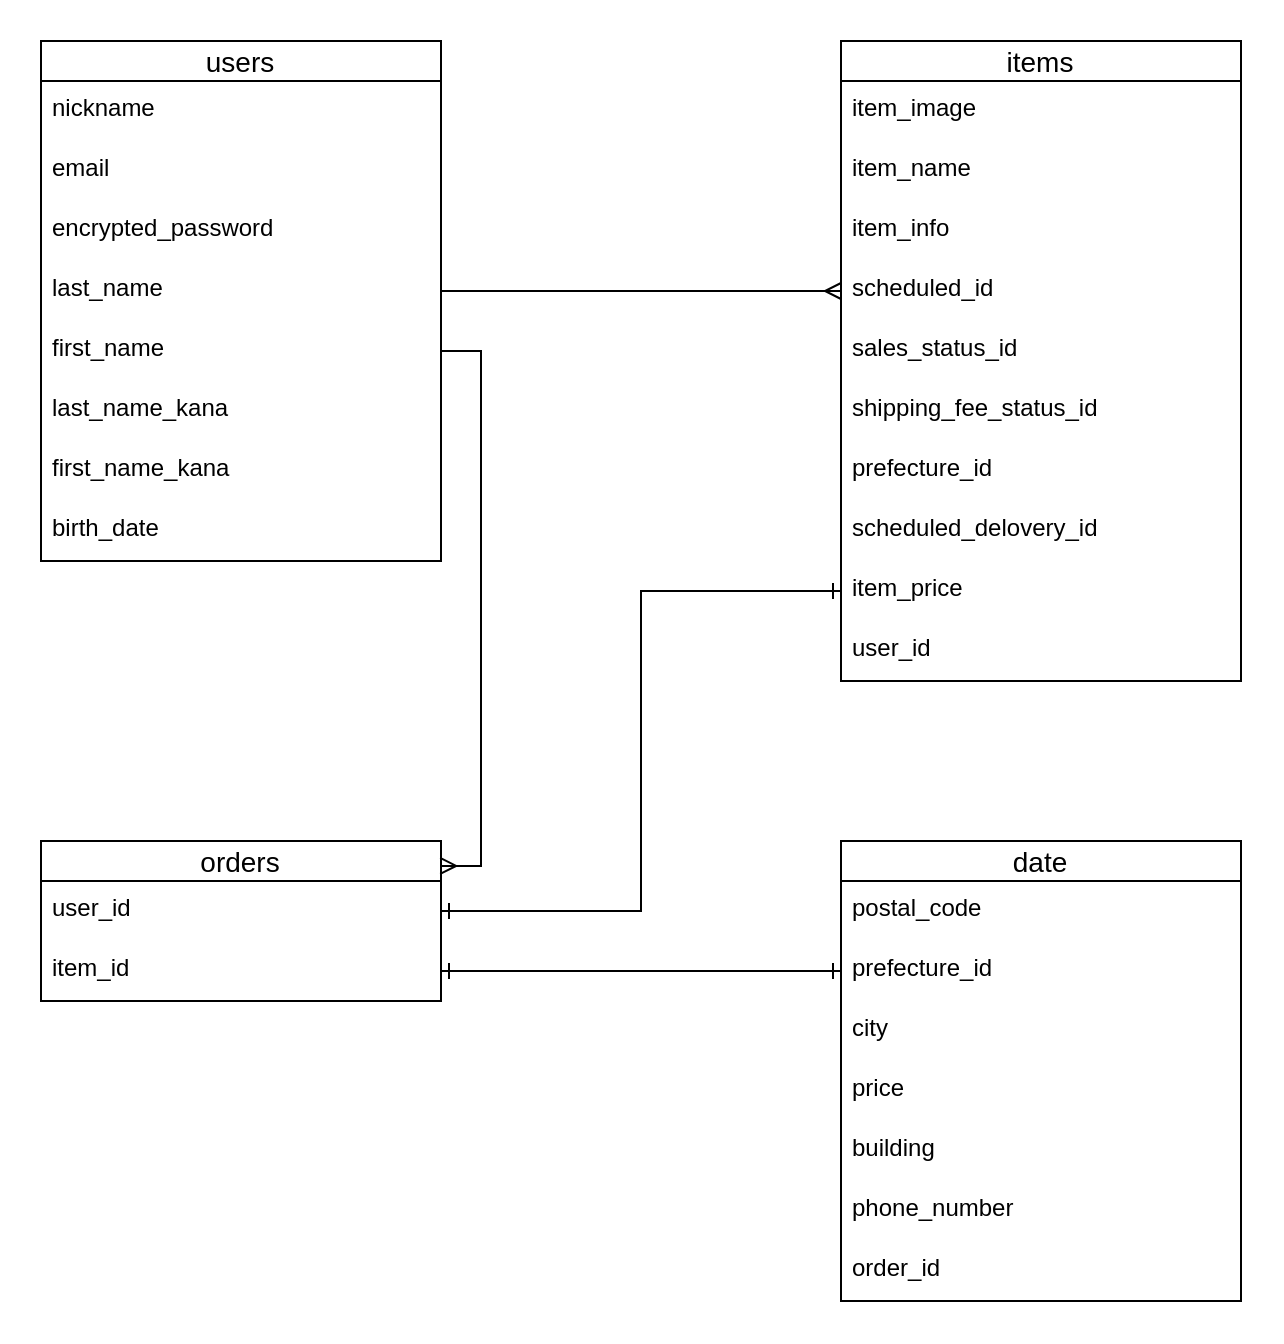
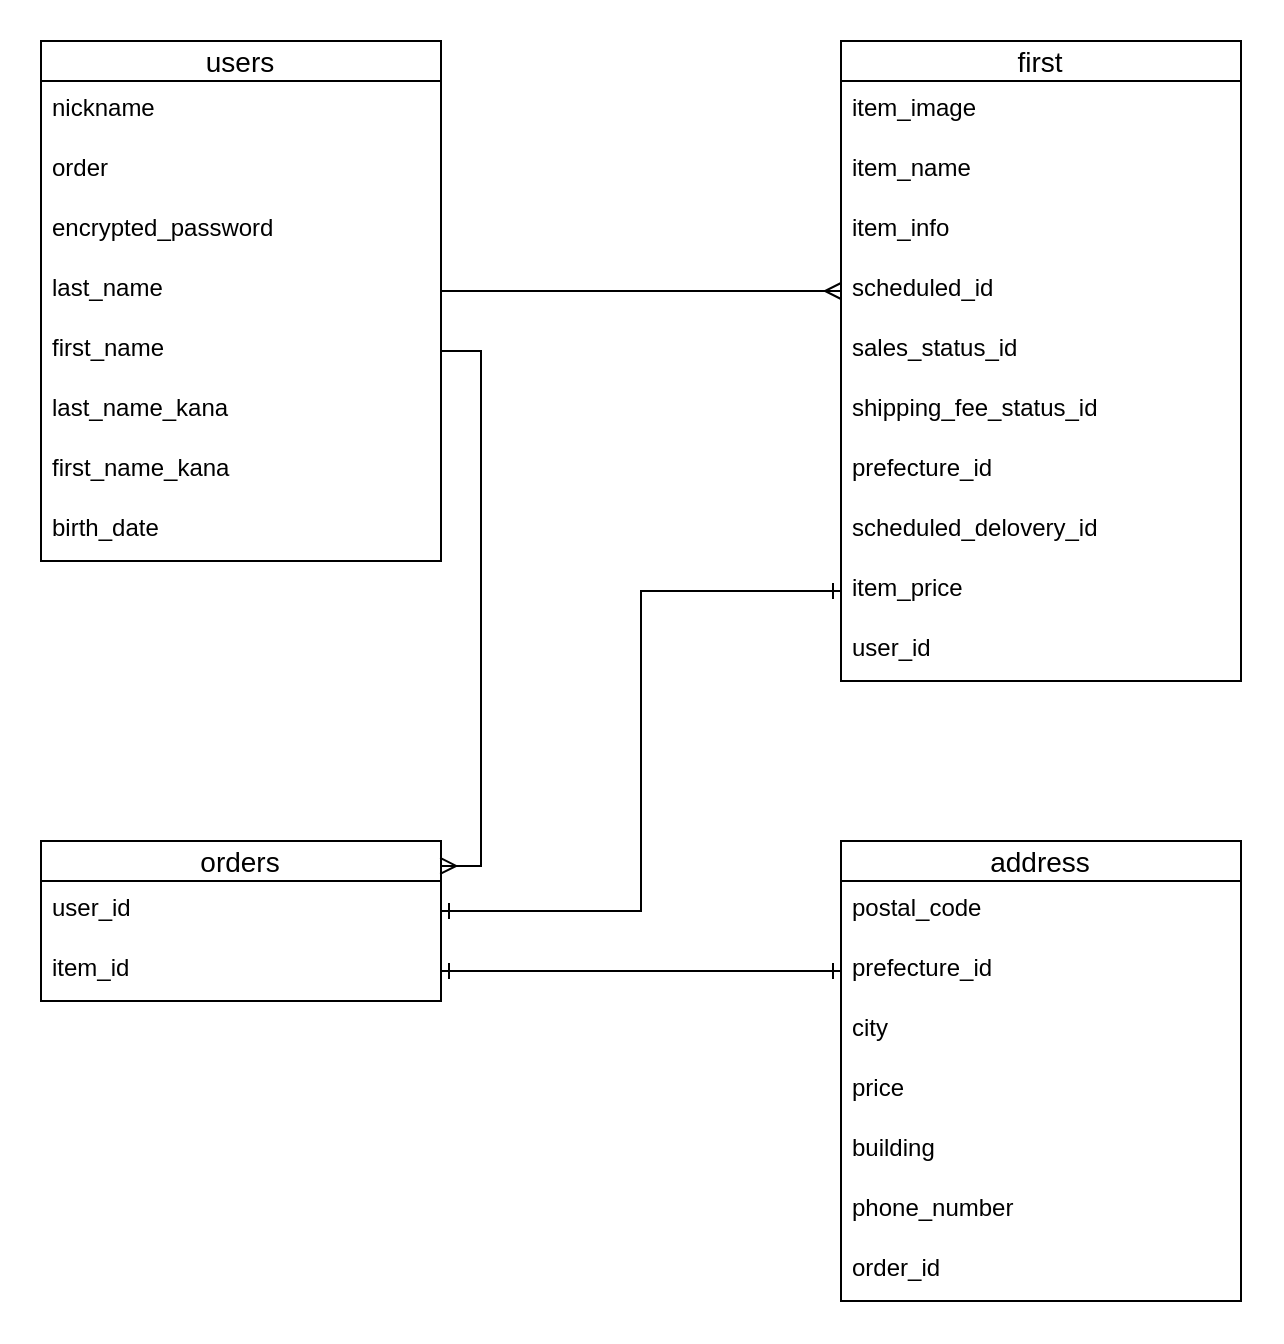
node "items": label "items" -> "first"
node "email": label "email" -> "order"
node "date": label "date" -> "address"
